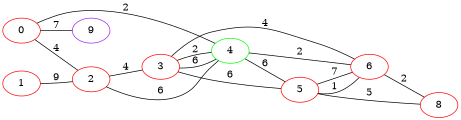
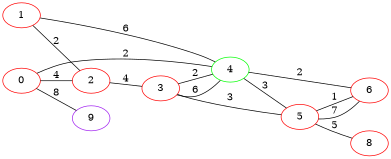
edge "0" -- "9": label "7" -> "8"
edge "3" -- "6": removed, label "4"
edge "4" -- "5": label "6" -> "3"
edge "3" -- "5": label "6" -> "3"
edge "2" -- "1": label "9" -> "2"
edge "6" -- "8": removed, label "2"
edge "4" -- "2": now "4" -- "1"
